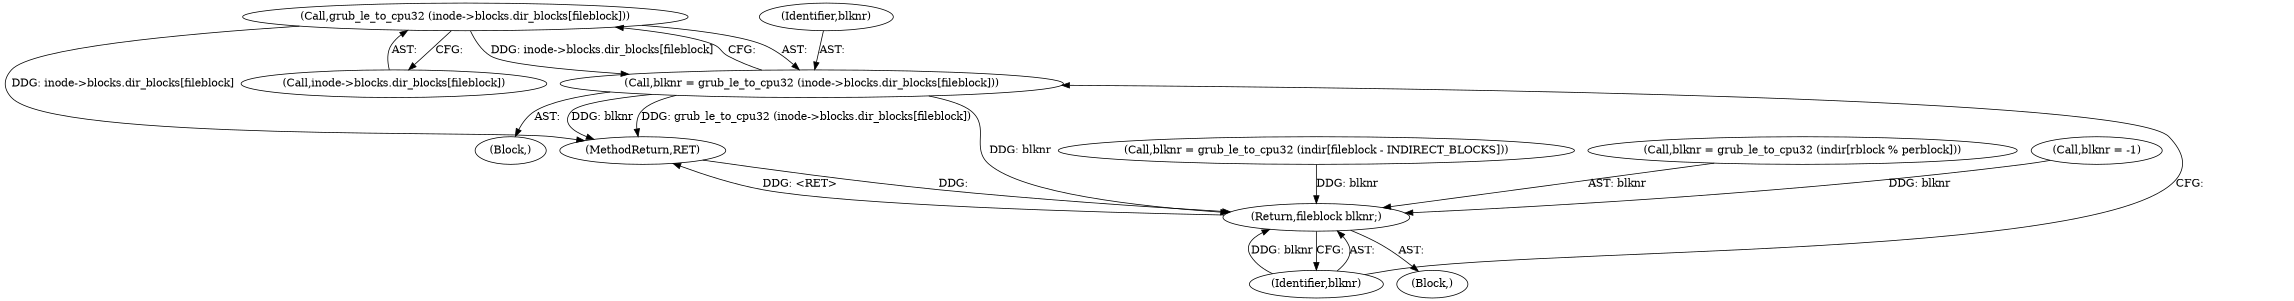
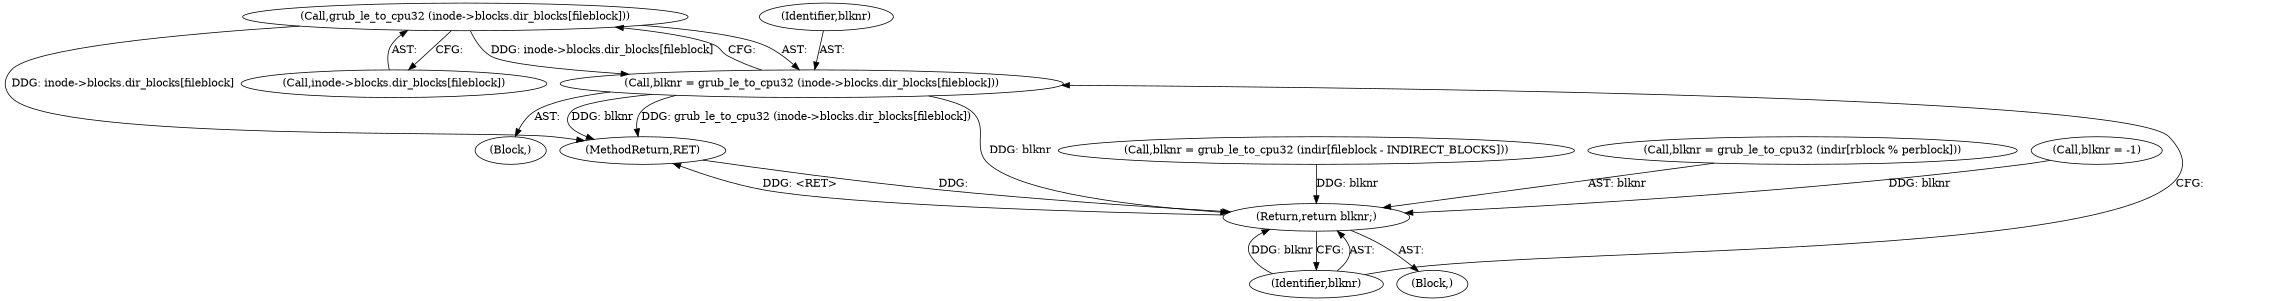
node "(Return,fileblock blknr;)": label "(Return,fileblock blknr;)" -> "(Return,return blknr;)"
